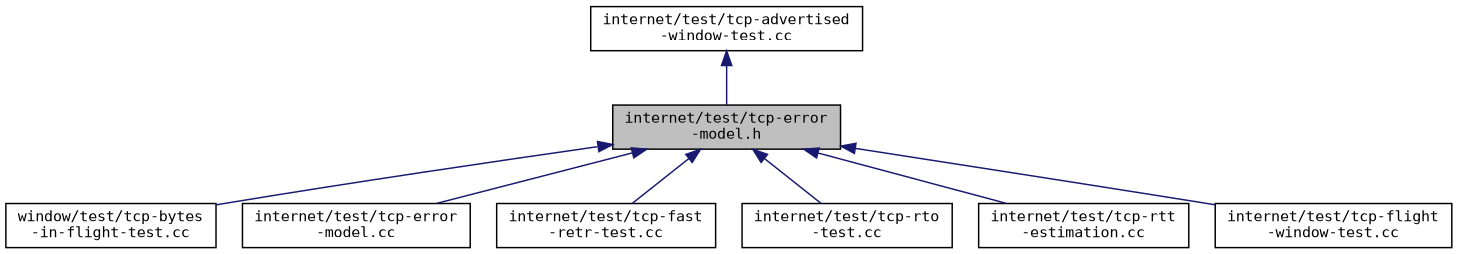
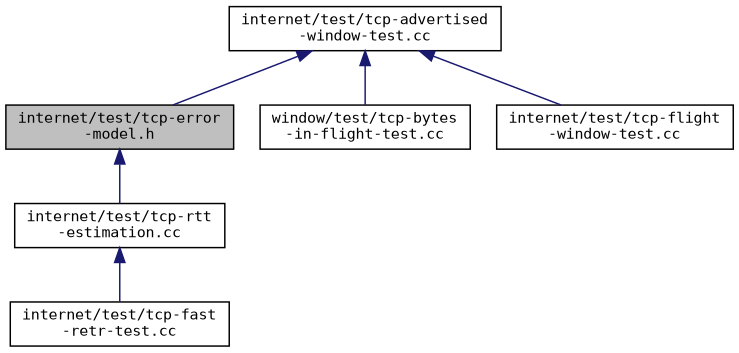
edge "window/test/tcp-bytes -in-flight-test.cc" -> "internet/test/tcp-error -model.h": now "window/test/tcp-bytes -in-flight-test.cc" -> "internet/test/tcp-advertised -window-test.cc"
edge "internet/test/tcp-flight -window-test.cc" -> "internet/test/tcp-error -model.h": now "internet/test/tcp-flight -window-test.cc" -> "internet/test/tcp-advertised -window-test.cc"
edge "internet/test/tcp-fast -retr-test.cc" -> "internet/test/tcp-error -model.h": now "internet/test/tcp-fast -retr-test.cc" -> "internet/test/tcp-rtt -estimation.cc"
node "internet/test/tcp-error -model.cc": removed
node "internet/test/tcp-rto -test.cc": removed
